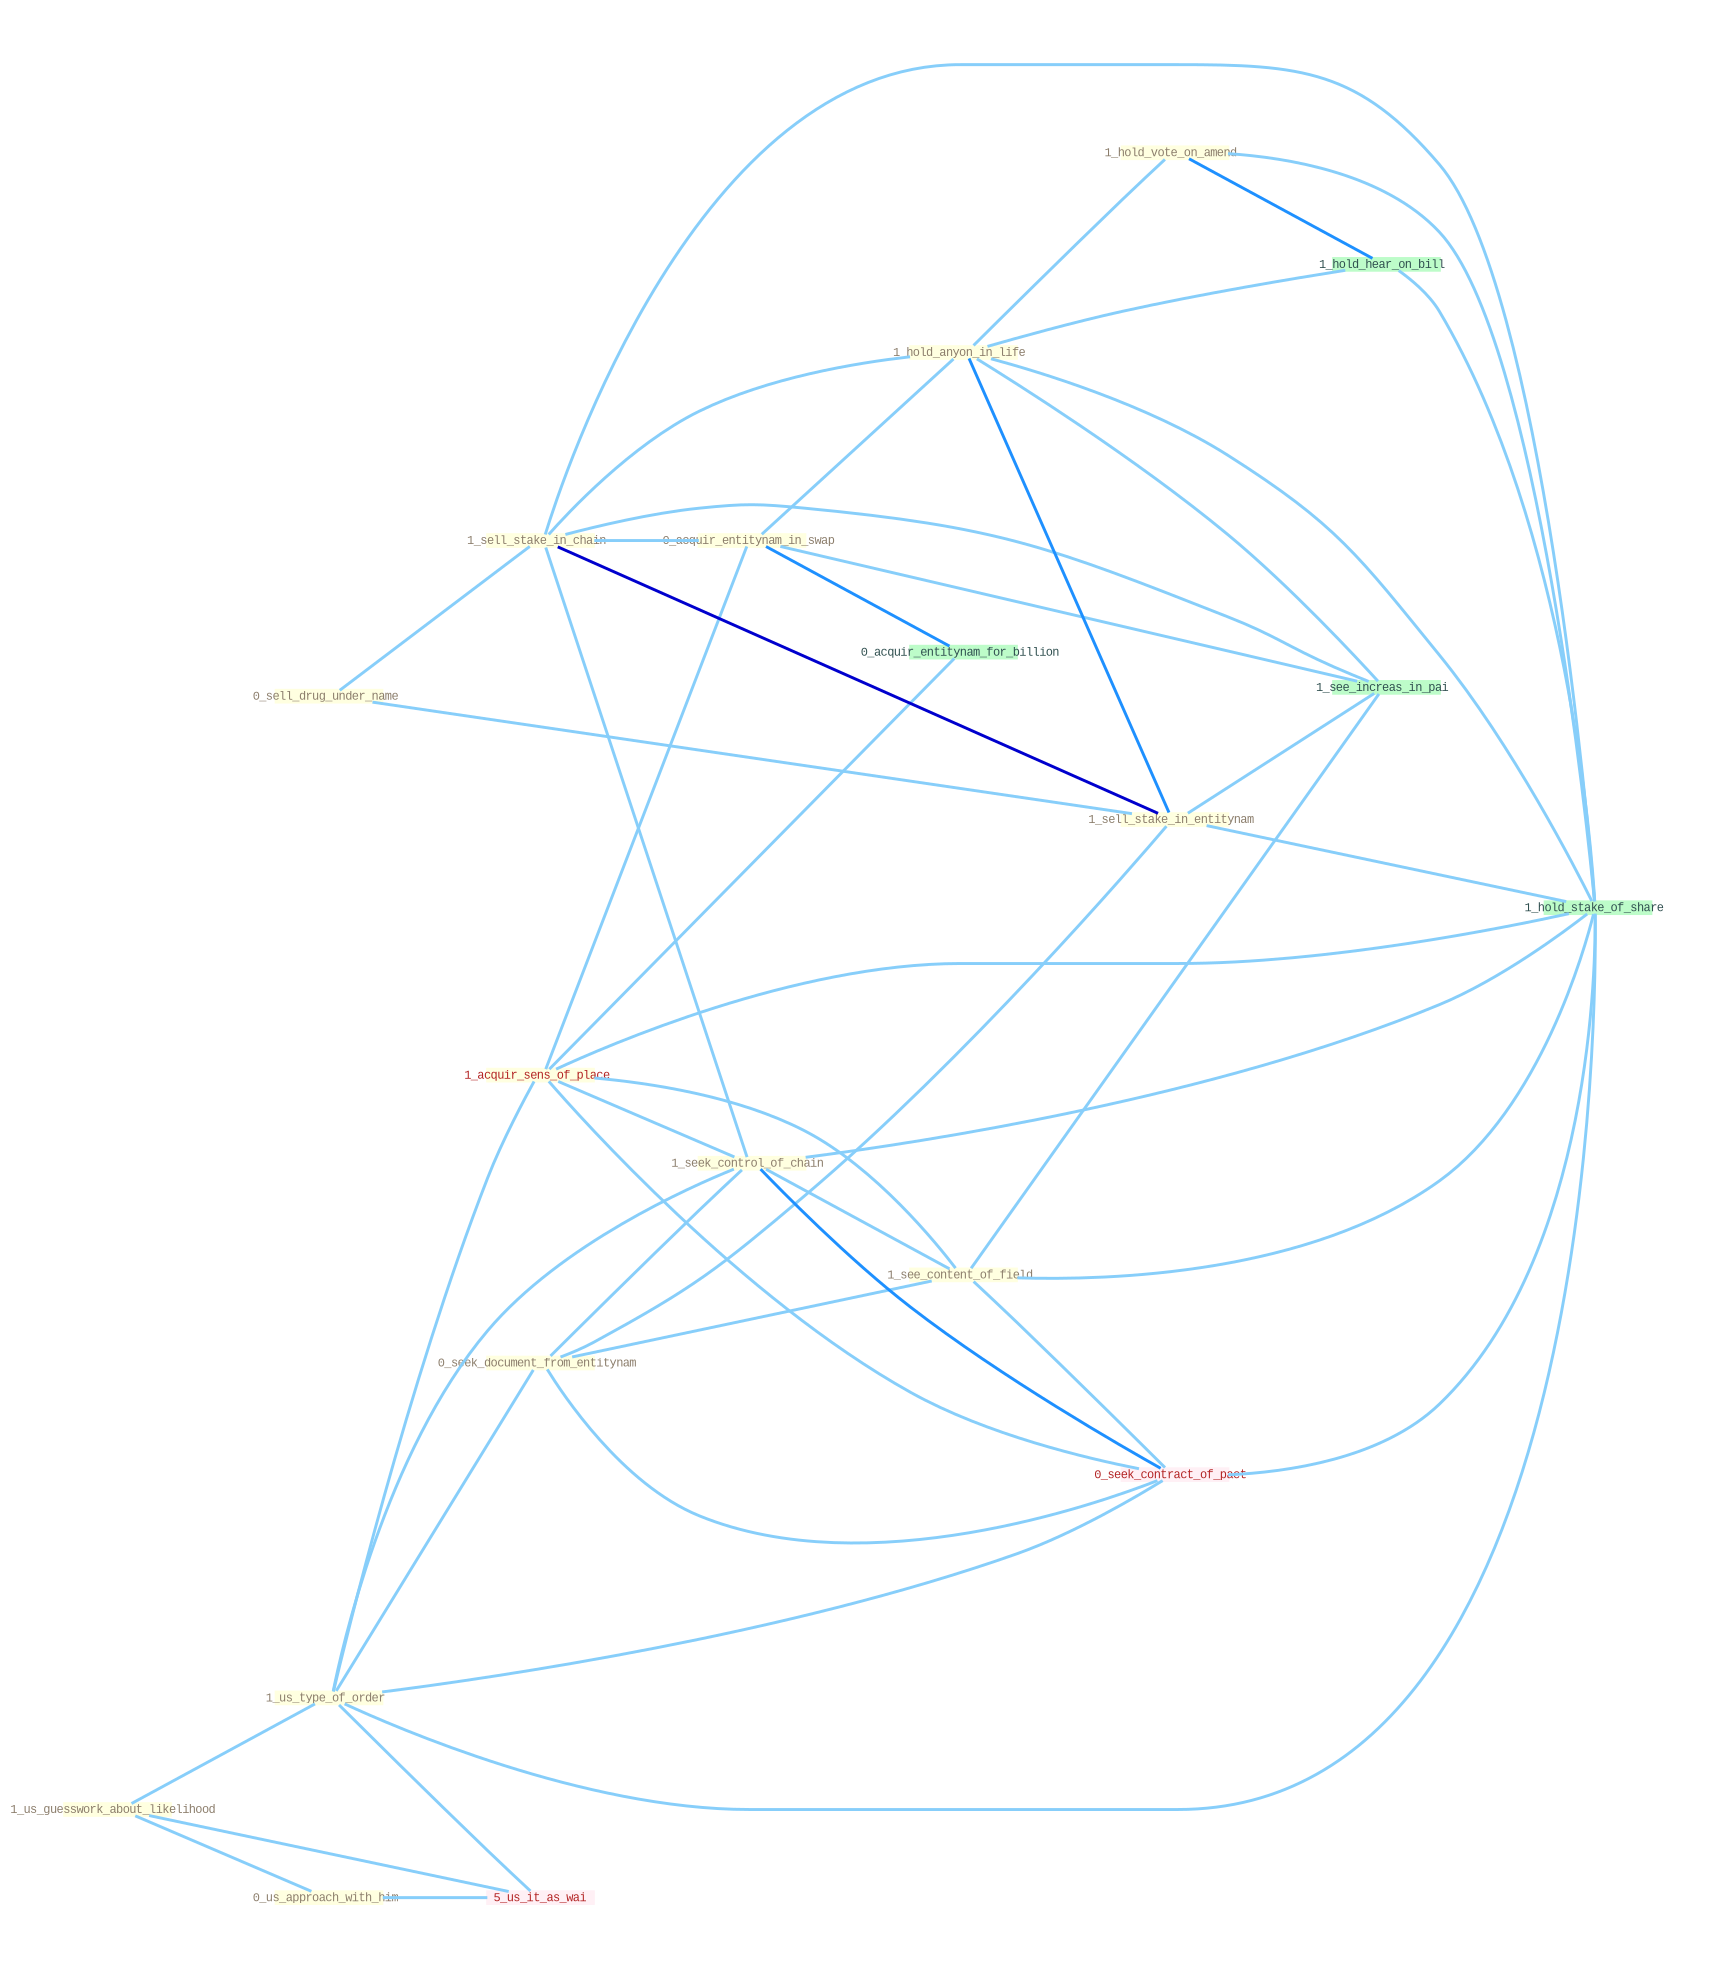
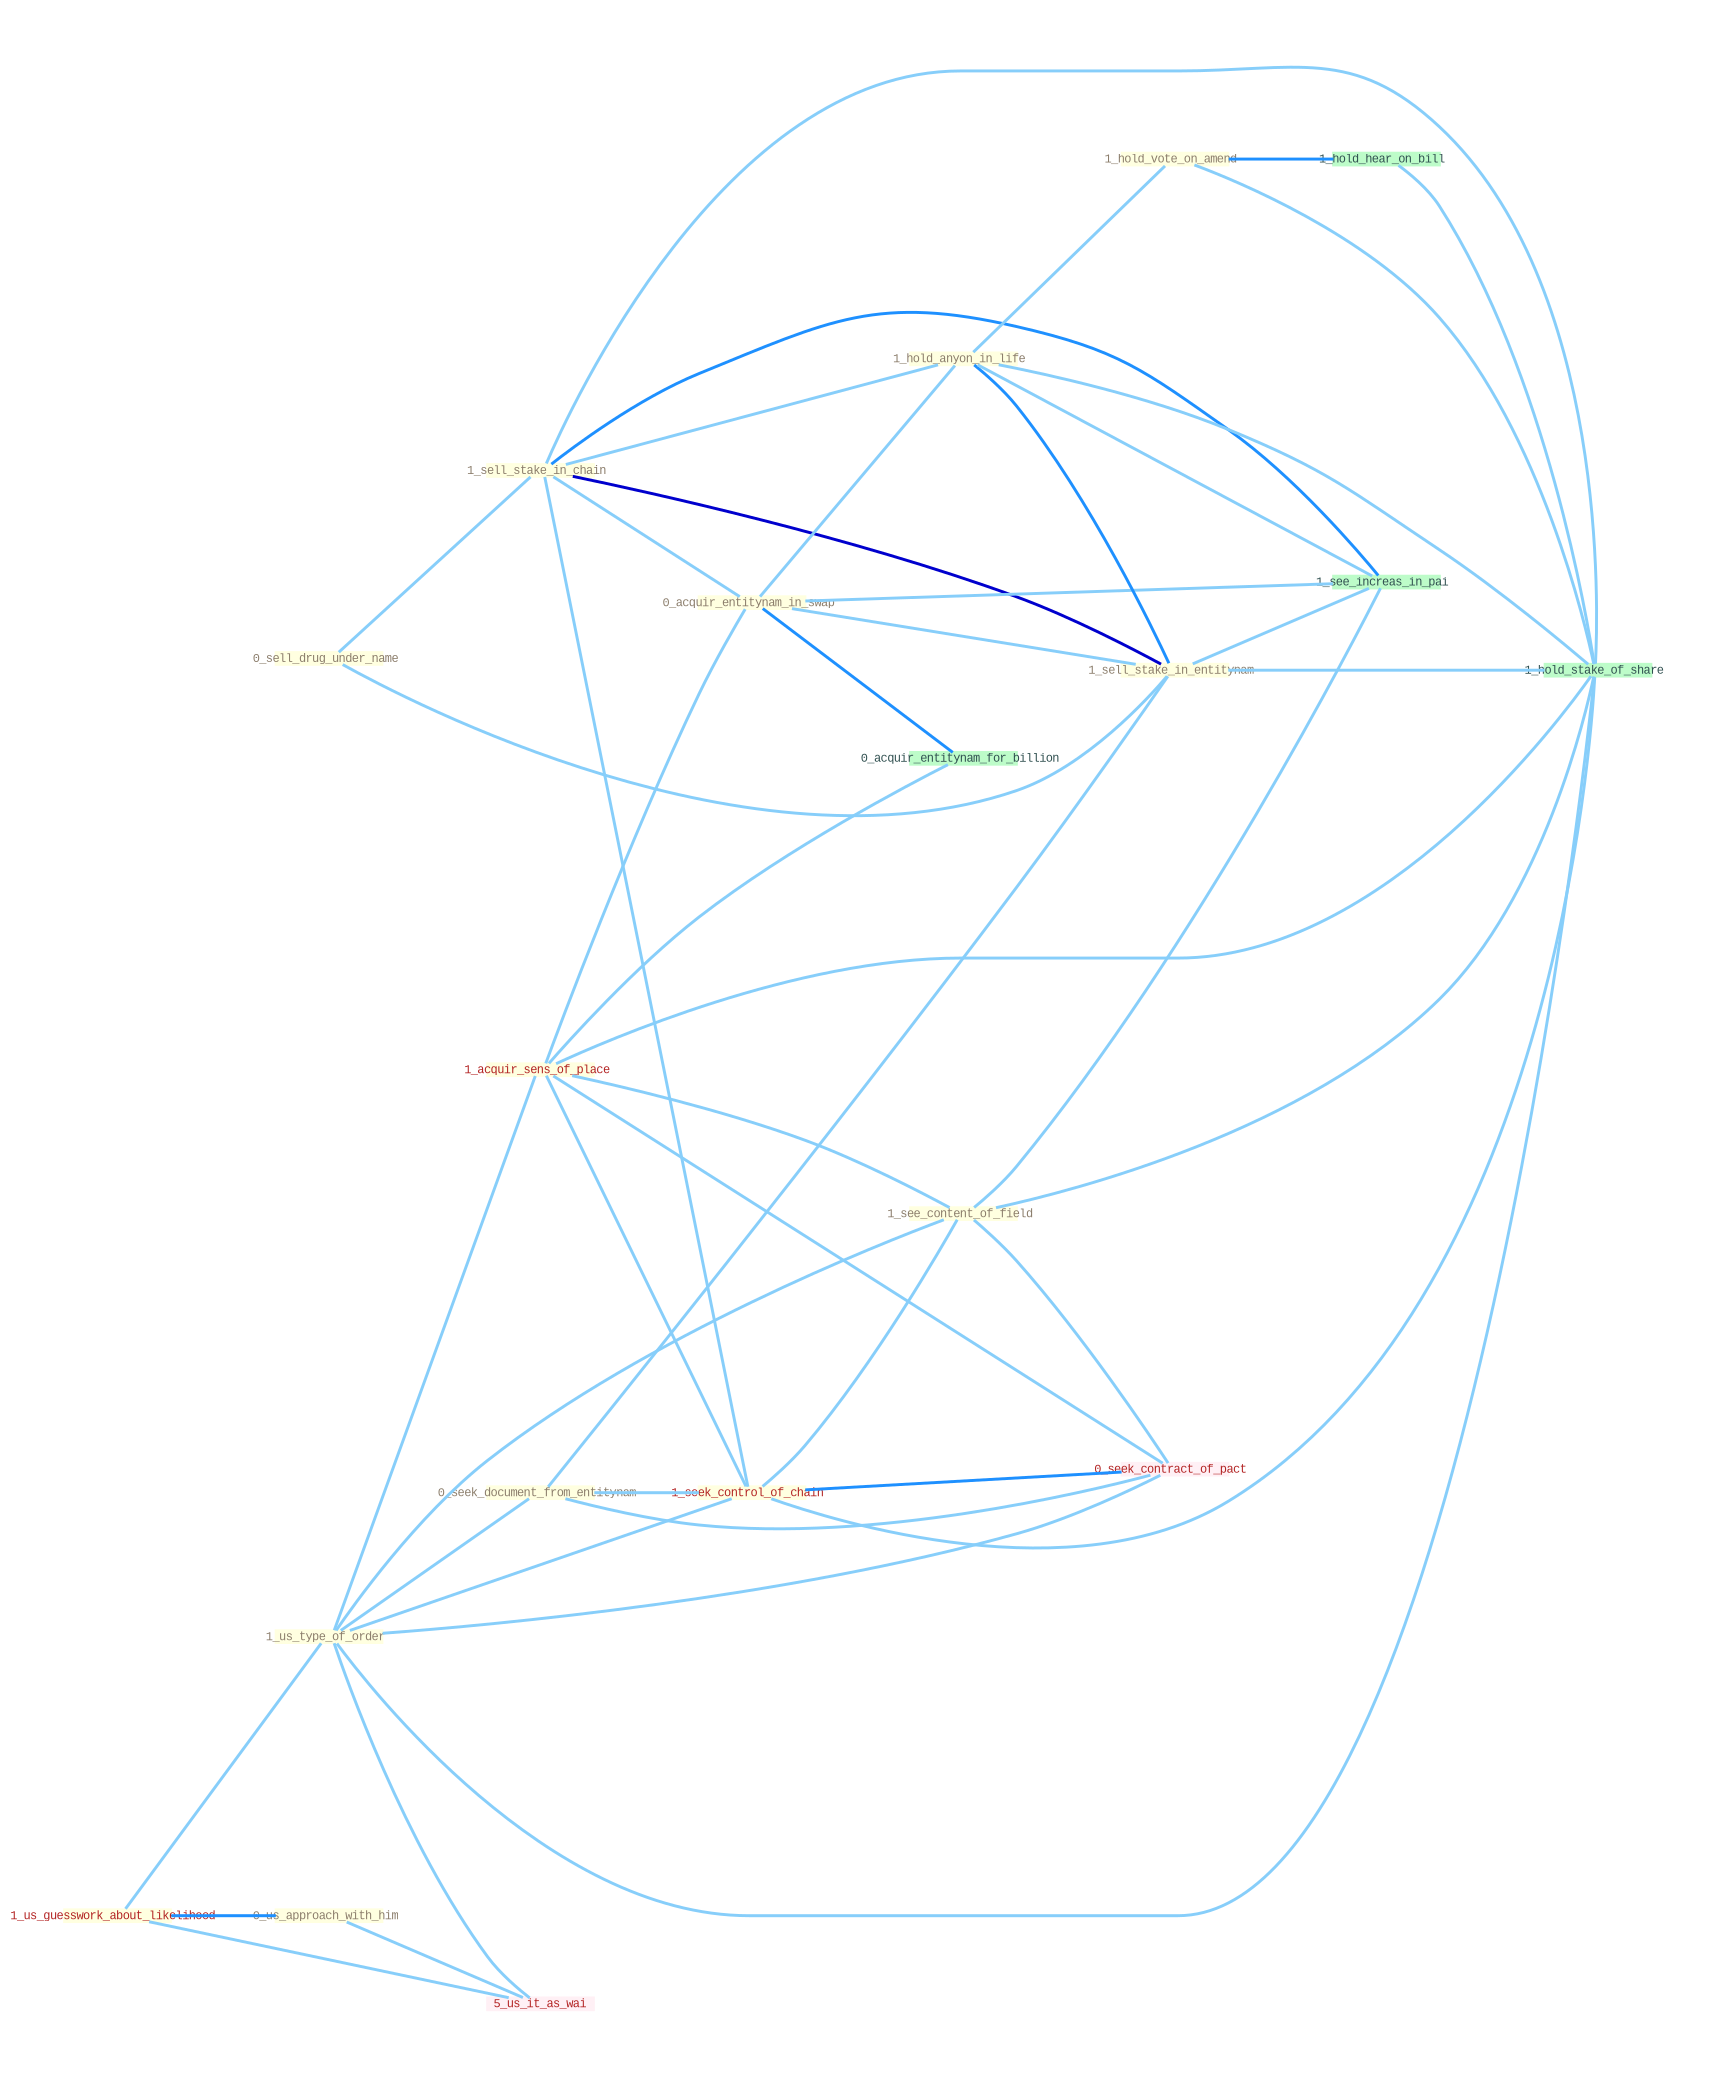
edge "1_hold_hear_on_bill" -- "1_hold_anyon_in_life": removed
edge "1_sell_stake_in_chain" -- "1_see_increas_in_pai": color #87cefa -> #1e90ff
edge "0_acquir_entitynam_in_swap" -- "1_sell_stake_in_entitynam": added
node "1_seek_control_of_chain": fontcolor #8b7d6b -> #b22222
edge "1_hold_stake_of_share" -- "0_seek_contract_of_pact": removed
edge "1_see_content_of_field" -- "0_seek_document_from_entitynam": now "1_see_content_of_field" -- "1_us_type_of_order"
node "1_us_guesswork_about_likelihood": fontcolor #8b7d6b -> #b22222
edge "1_us_guesswork_about_likelihood" -- "0_us_approach_with_him": color #87cefa -> #1e90ff
